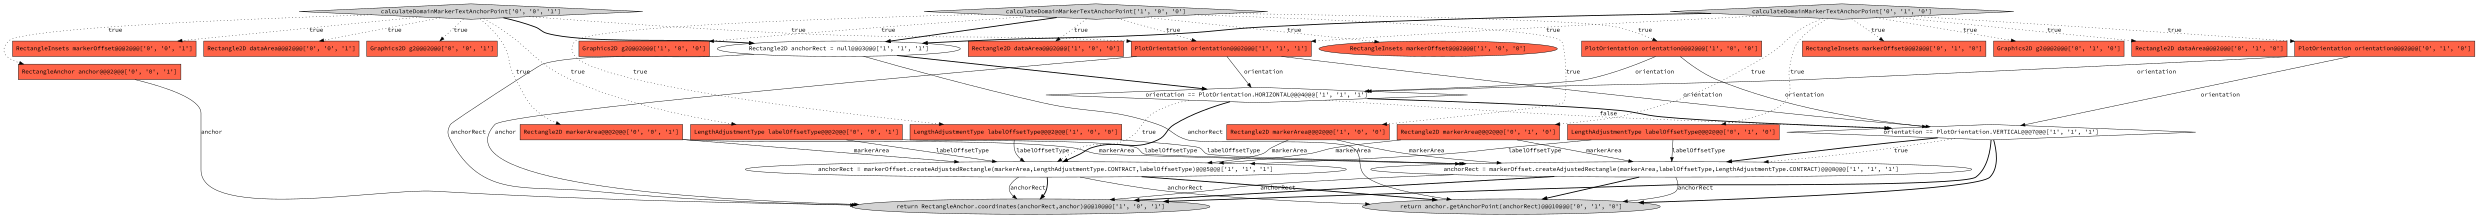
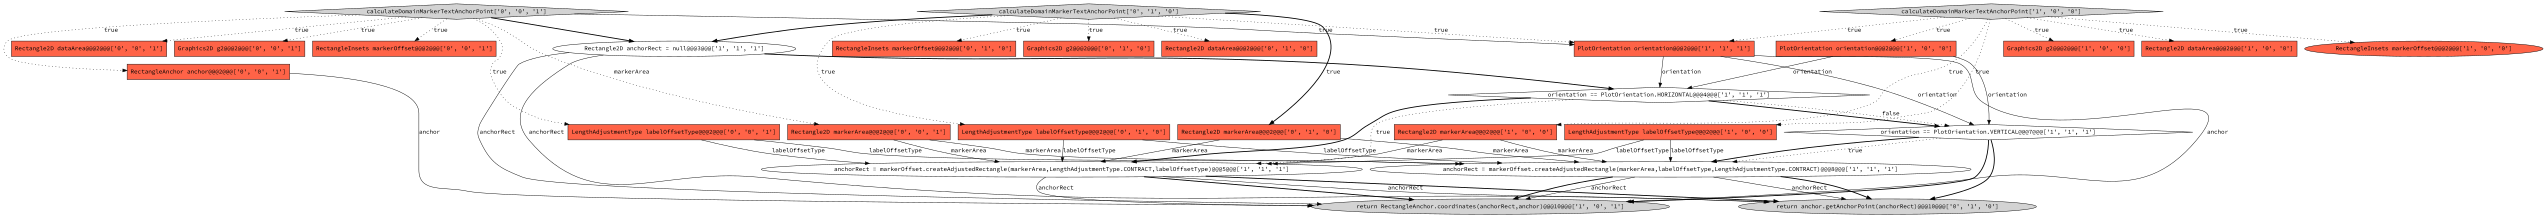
edge "calculateDomainMarkerTextAnchorPoint['1', '0', '0']" -> "Rectangle2D anchorRect = null@@@3@@@['1', '1', '1']": removed
edge "calculateDomainMarkerTextAnchorPoint['0', '0', '1']" -> "PlotOrientation orientation@@@2@@@['1', '1', '1']": style dotted -> solid
node "PlotOrientation orientation@@@2@@@['0', '1', '0']": removed
edge "calculateDomainMarkerTextAnchorPoint['0', '0', '1']" -> "Rectangle2D markerArea@@@2@@@['0', '0', '1']": label "true" -> "markerArea"
edge "calculateDomainMarkerTextAnchorPoint['0', '1', '0']" -> "Rectangle2D markerArea@@@2@@@['0', '1', '0']": style dotted -> bold
